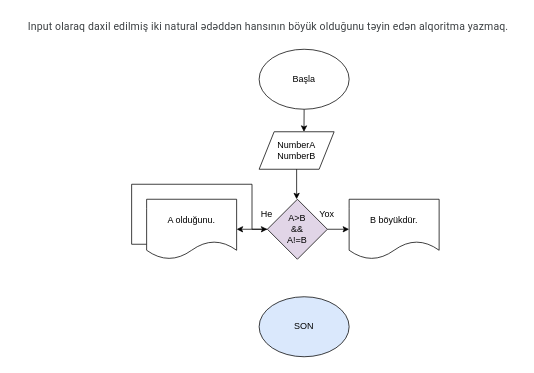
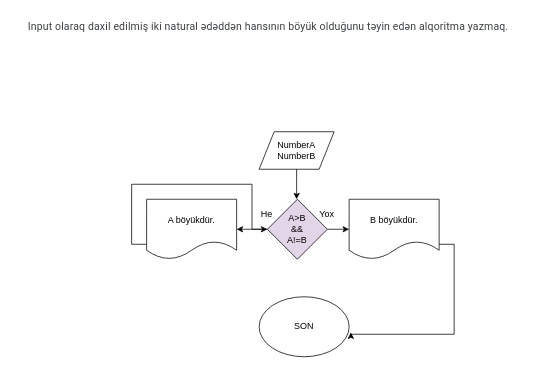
node "Başla": removed
edge "Başla" -> "NumberA NumberB": removed
node "A olduğunu.": label "A olduğunu." -> "A böyükdür."
node "SON": fillcolor #dae8fc -> #ffffff
edge "B böyükdür." -> "SON": added
